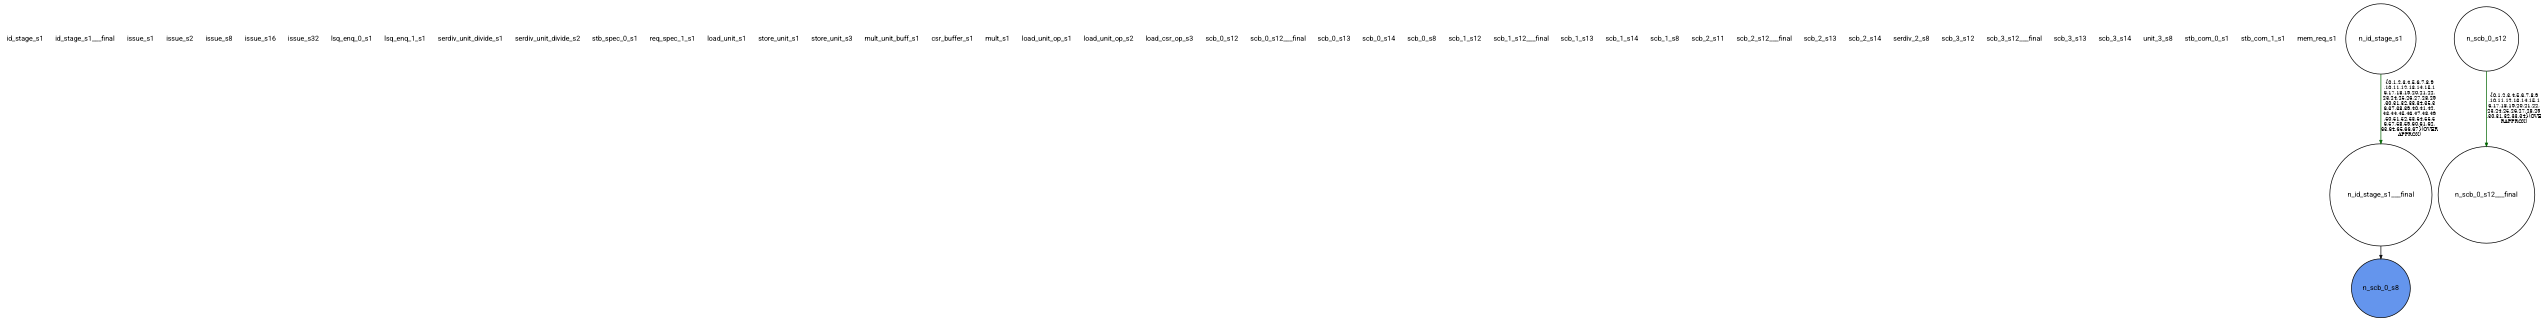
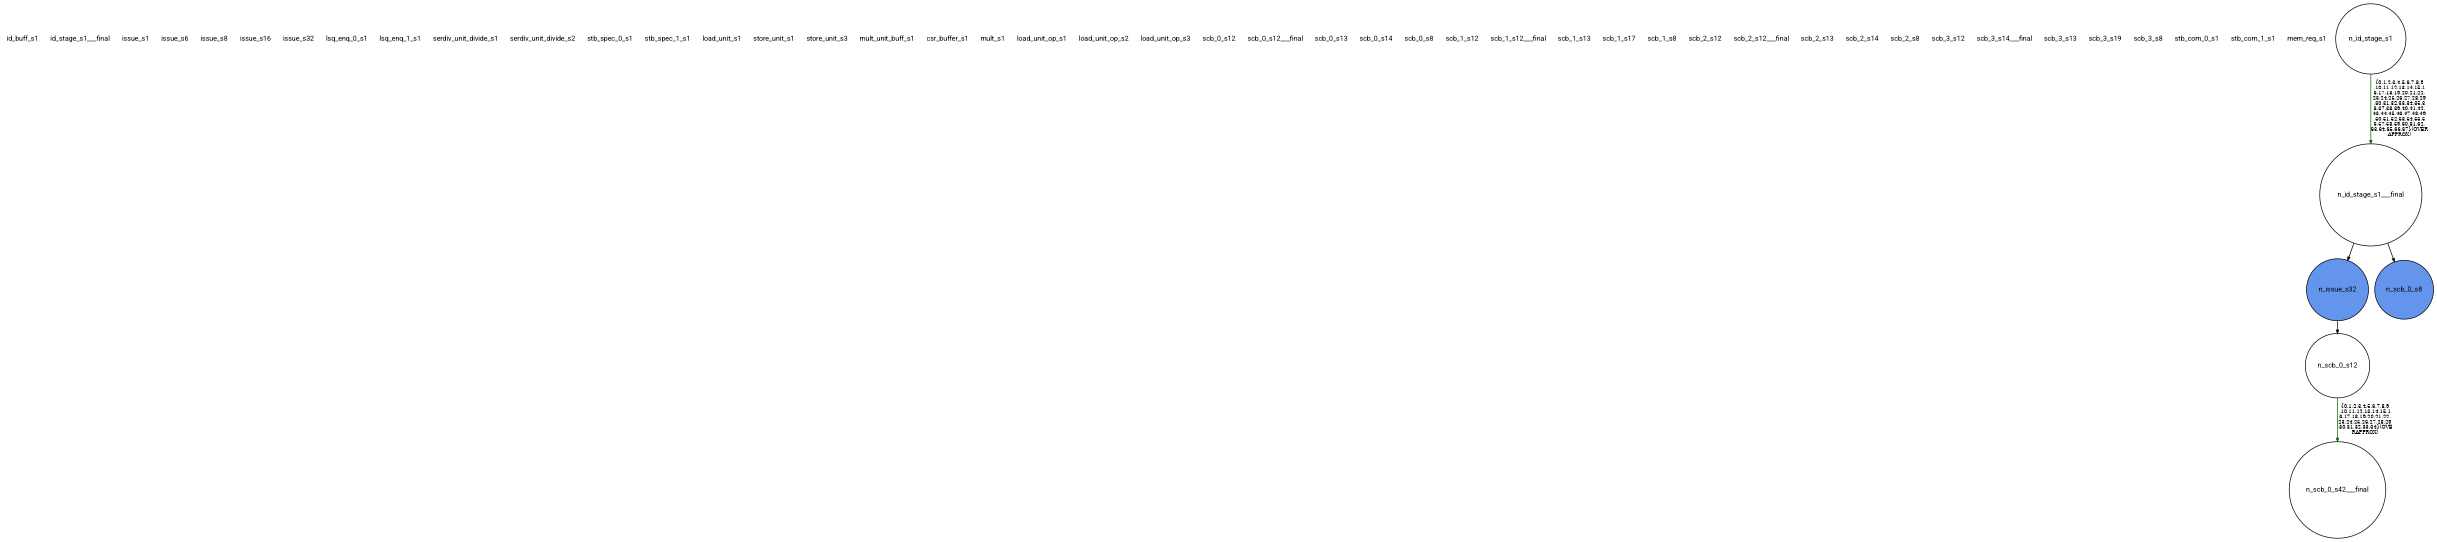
node "id_stage_s1": label "id_stage_s1" -> "id_buff_s1"
node "issue_s2": label "issue_s2" -> "issue_s6"
node "req_spec_1_s1": label "req_spec_1_s1" -> "stb_spec_1_s1"
node "load_csr_op_s3": label "load_csr_op_s3" -> "load_unit_op_s3"
node "scb_1_s14": label "scb_1_s14" -> "scb_1_s17"
node "scb_2_s11": label "scb_2_s11" -> "scb_2_s12"
node "serdiv_2_s8": label "serdiv_2_s8" -> "scb_2_s8"
node "scb_3_s12___final": label "scb_3_s12___final" -> "scb_3_s14___final"
node "scb_3_s14": label "scb_3_s14" -> "scb_3_s19"
node "unit_3_s8": label "unit_3_s8" -> "scb_3_s8"
node "n_scb_0_s12___final": label "n_scb_0_s12___final" -> "n_scb_0_s42___final"
node "n_issue_s32": added
